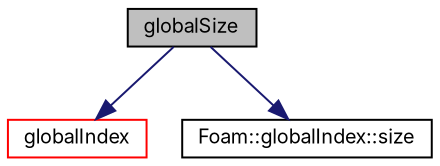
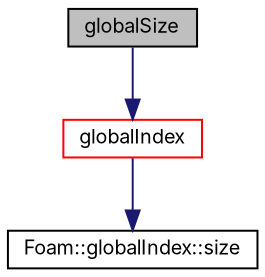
edge "globalSize" -> "Foam::globalIndex::size": now "globalIndex" -> "Foam::globalIndex::size"
